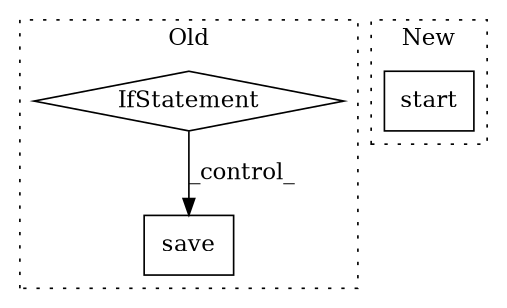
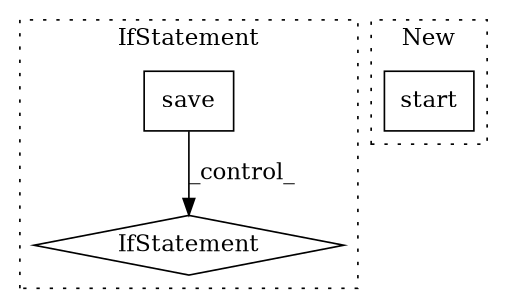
cluster "Old": label "Old" -> "IfStatement"
edge "IfStatement" -> "save": reversed
